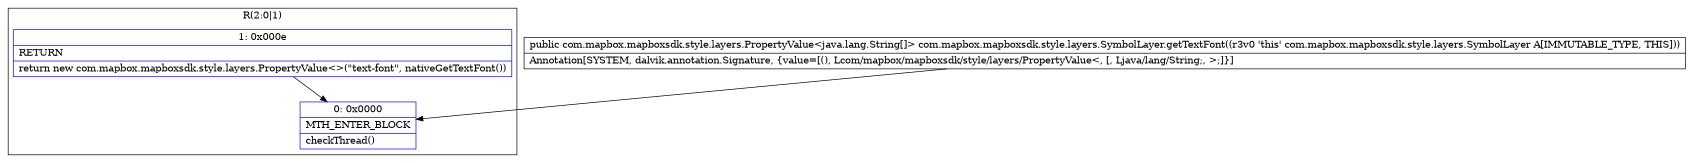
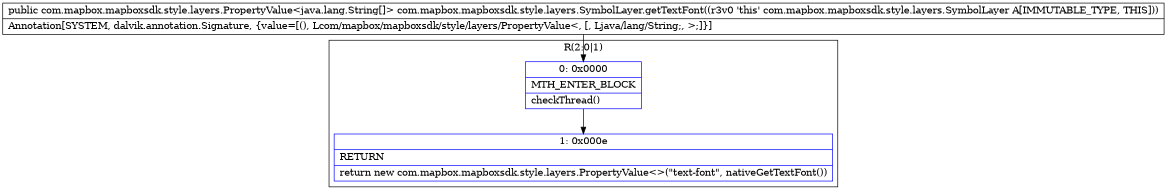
edge "1: 0x000e" -> "0: 0x0000": reversed
